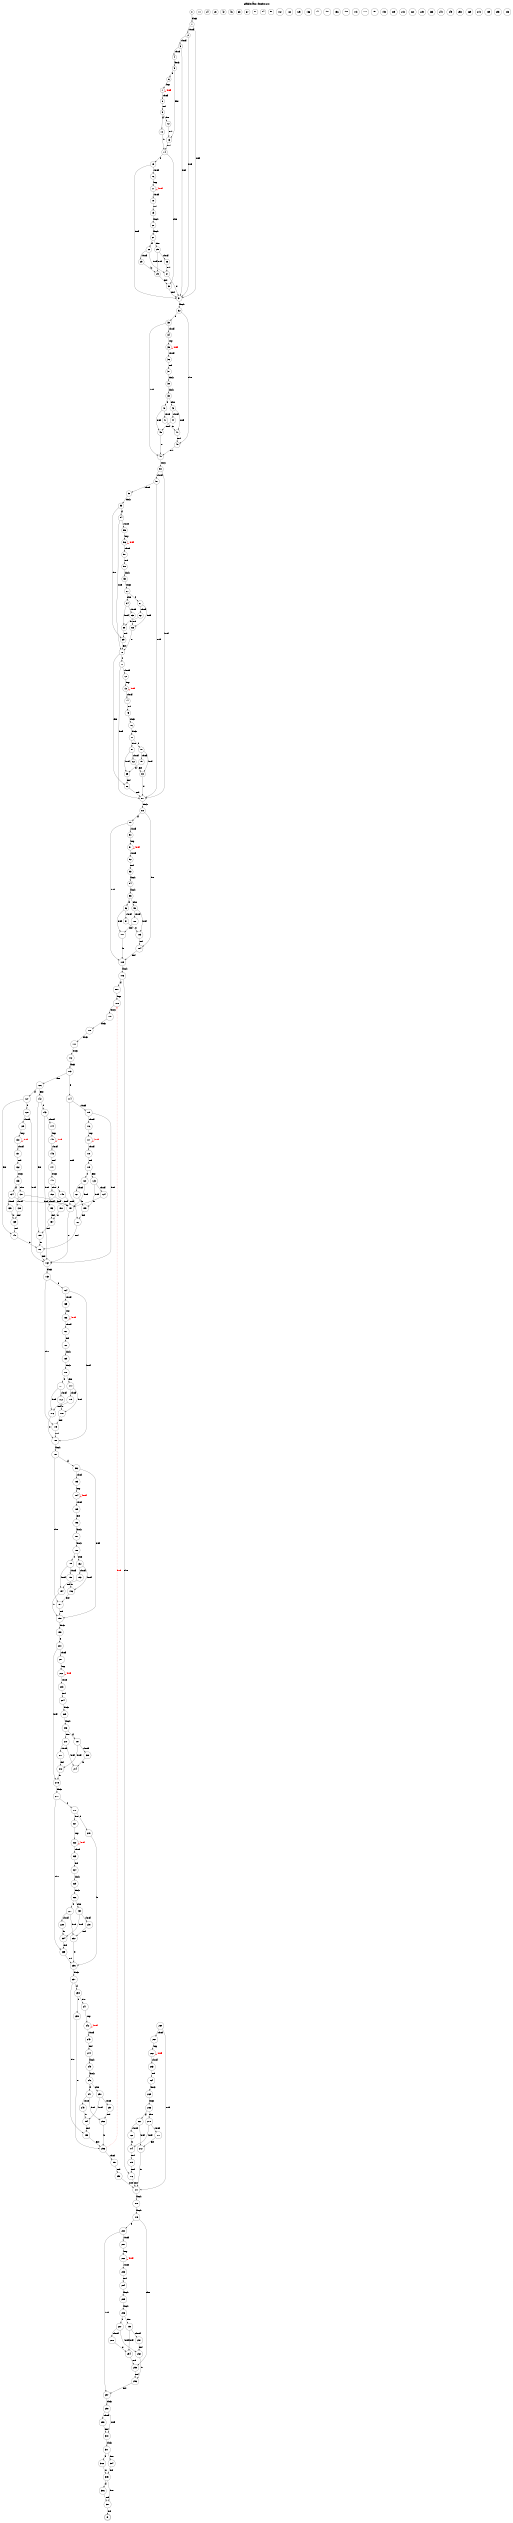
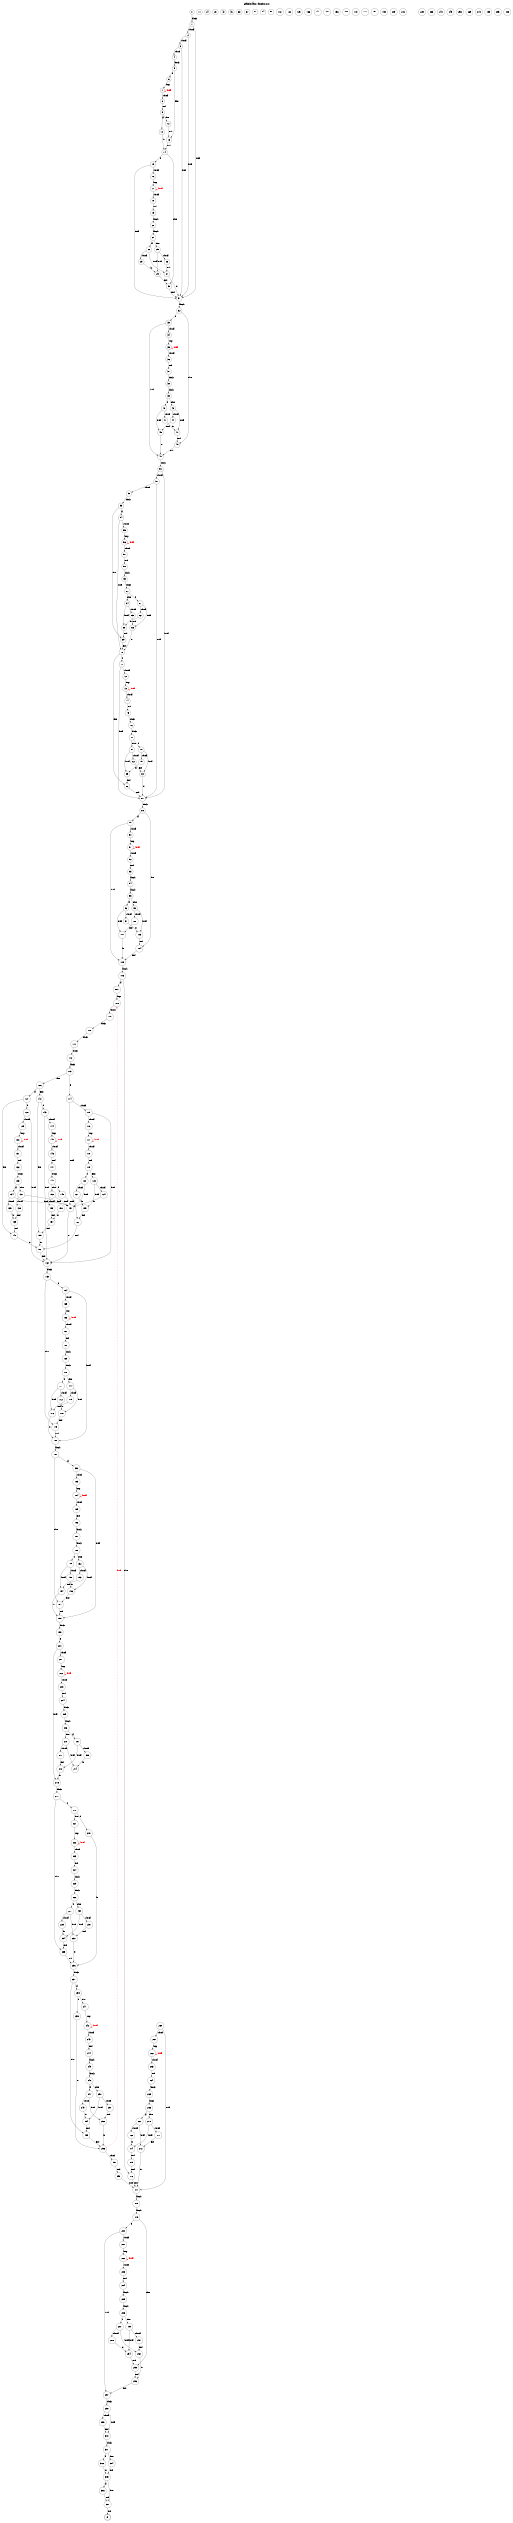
node "220": removed
